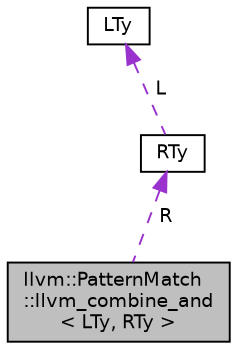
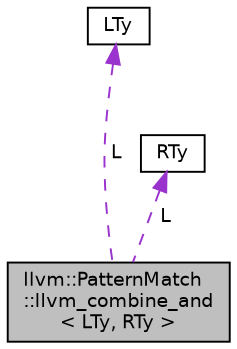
edge "RTy" -> "LTy": now "llvm::PatternMatch ::llvm_combine_and < LTy, RTy >" -> "LTy"
edge "llvm::PatternMatch ::llvm_combine_and < LTy, RTy >" -> "RTy": label " R" -> " L"
